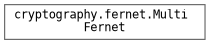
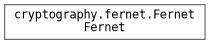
node "cryptography.fernet.Multi Fernet": label "cryptography.fernet.Multi Fernet" -> "cryptography.fernet.Fernet Fernet"
